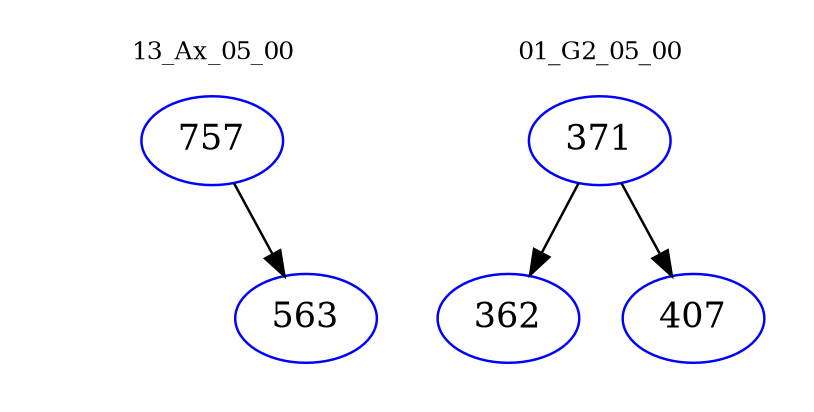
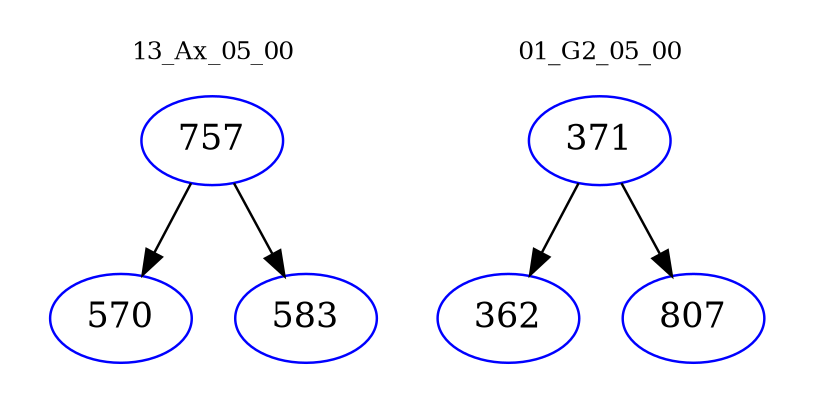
node "570": added
node "563": label "563" -> "583"
node "407": label "407" -> "807"
